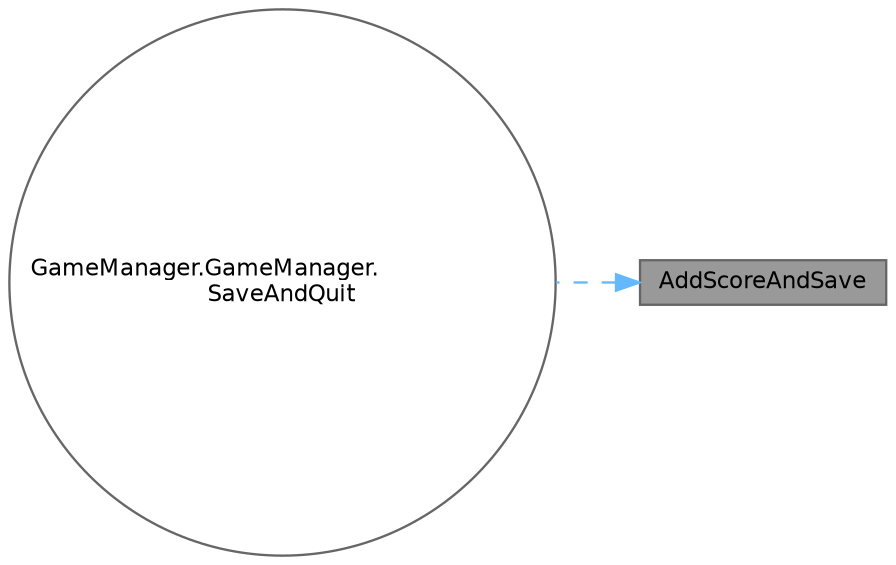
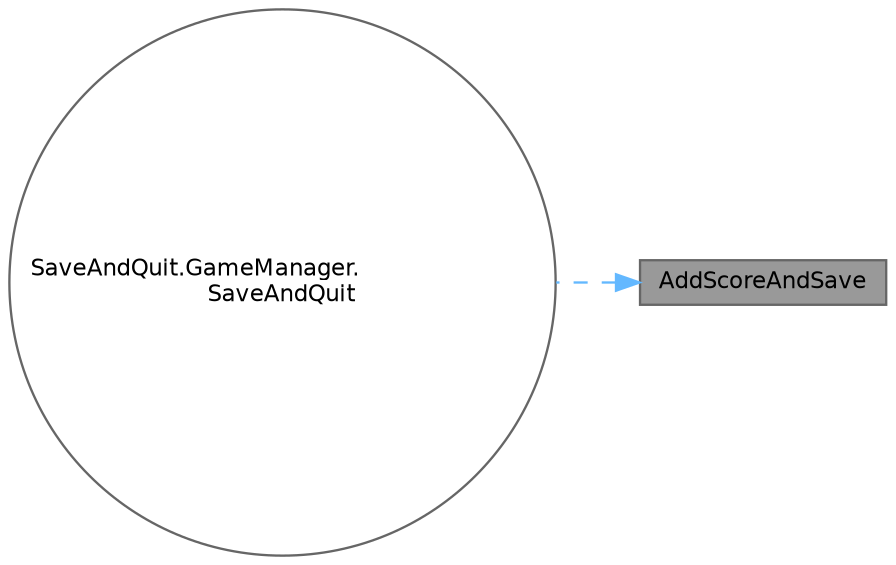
node "GameManager.GameManager. SaveAndQuit": label "GameManager.GameManager. SaveAndQuit" -> "SaveAndQuit.GameManager. SaveAndQuit"
